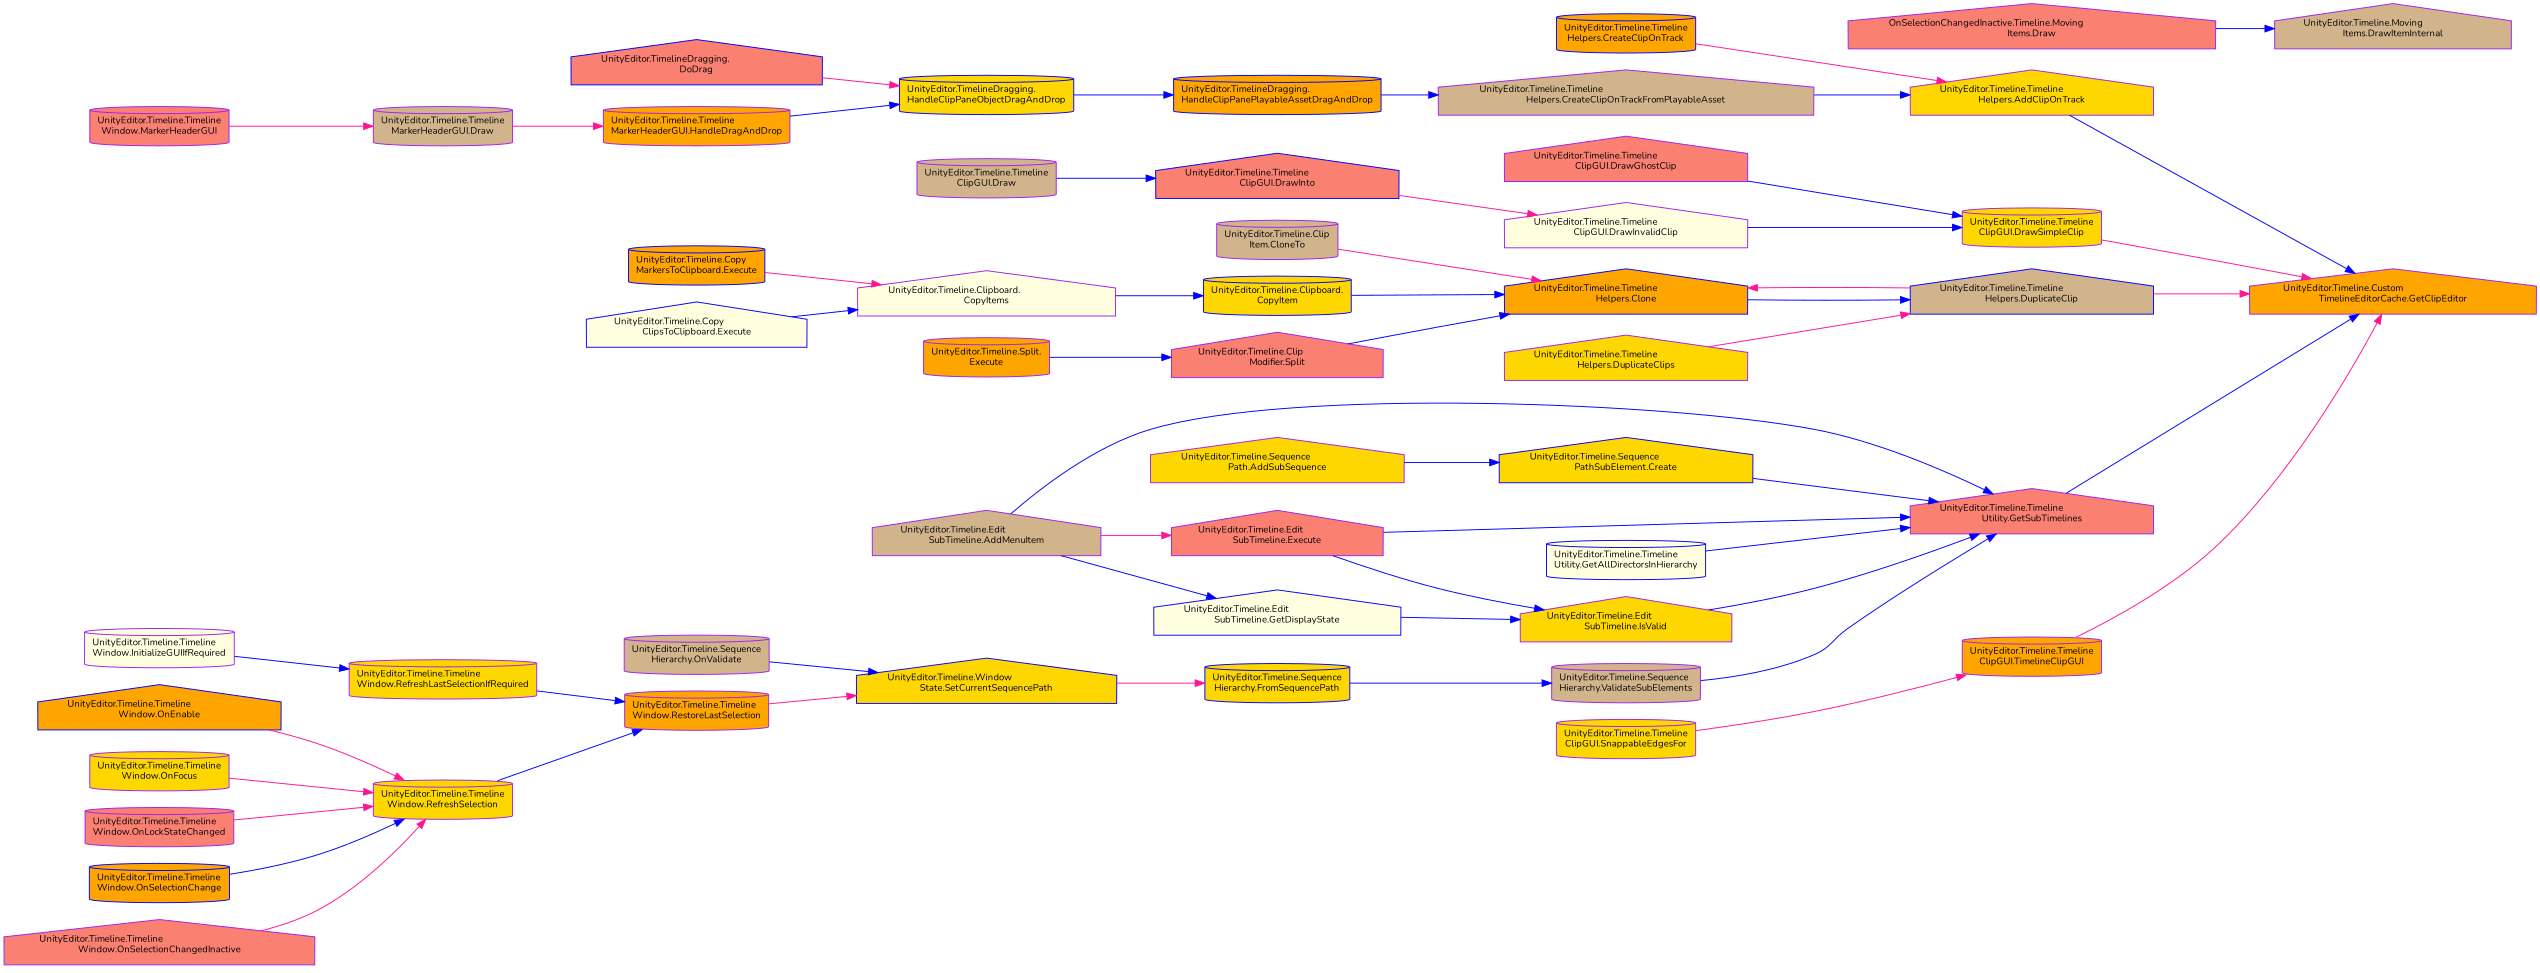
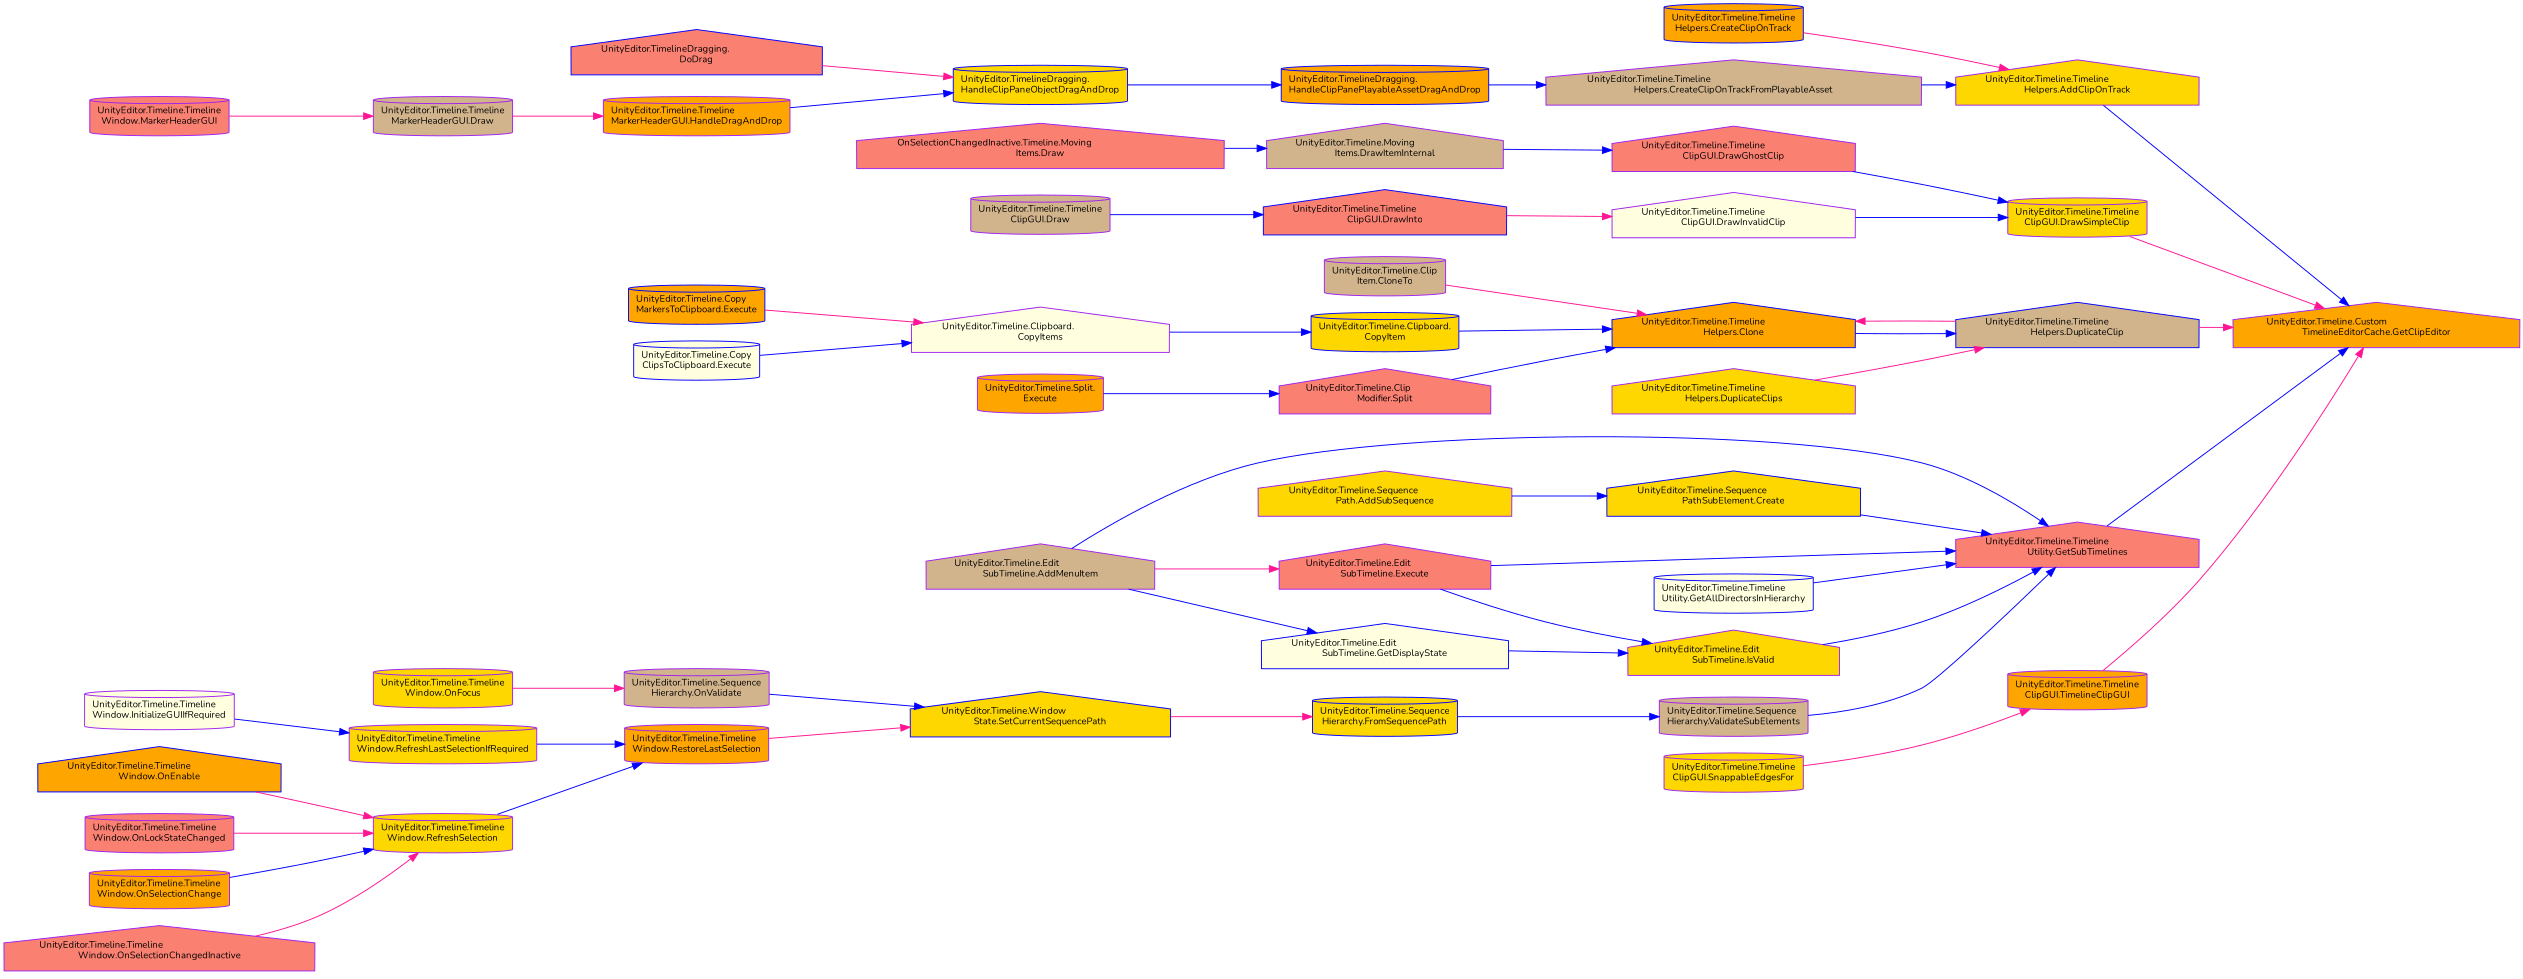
edge "UnityEditor.Timeline.Moving Items.DrawItemInternal" -> "UnityEditor.Timeline.Timeline ClipGUI.DrawGhostClip": added
node "UnityEditor.Timeline.Copy ClipsToClipboard.Execute": shape house -> cylinder
edge "UnityEditor.Timeline.Timeline Window.OnFocus" -> "UnityEditor.Timeline.Timeline Window.RefreshSelection": now "UnityEditor.Timeline.Timeline Window.OnFocus" -> "UnityEditor.Timeline.Sequence Hierarchy.OnValidate"
node "UnityEditor.Timeline.Timeline Window.OnSelectionChange": color blue -> purple
